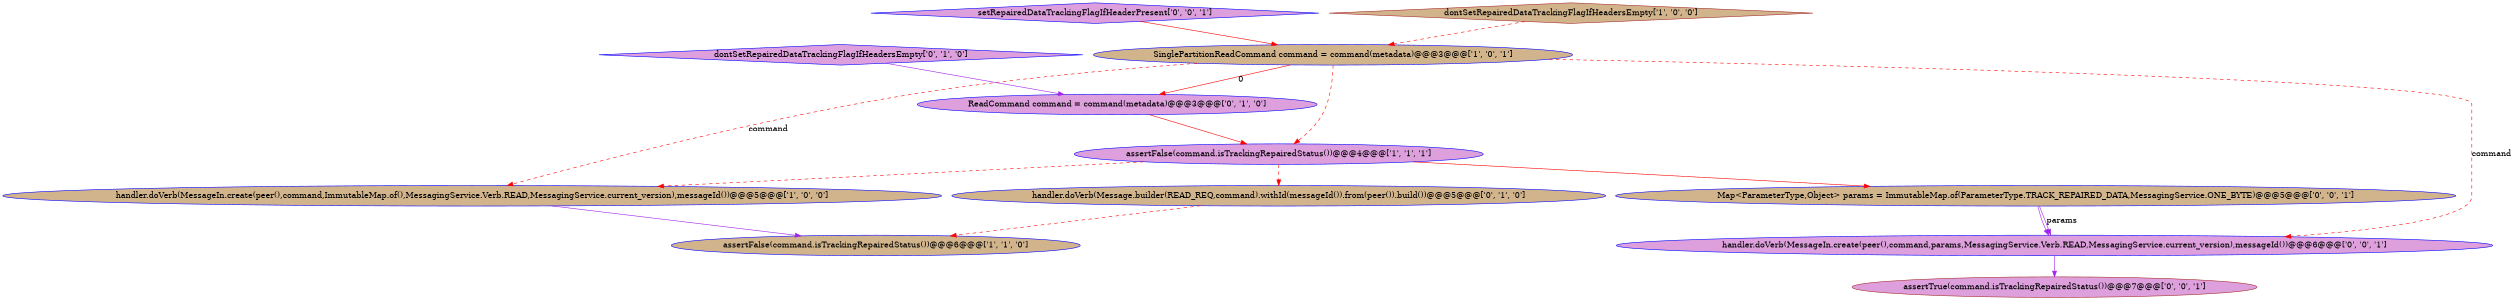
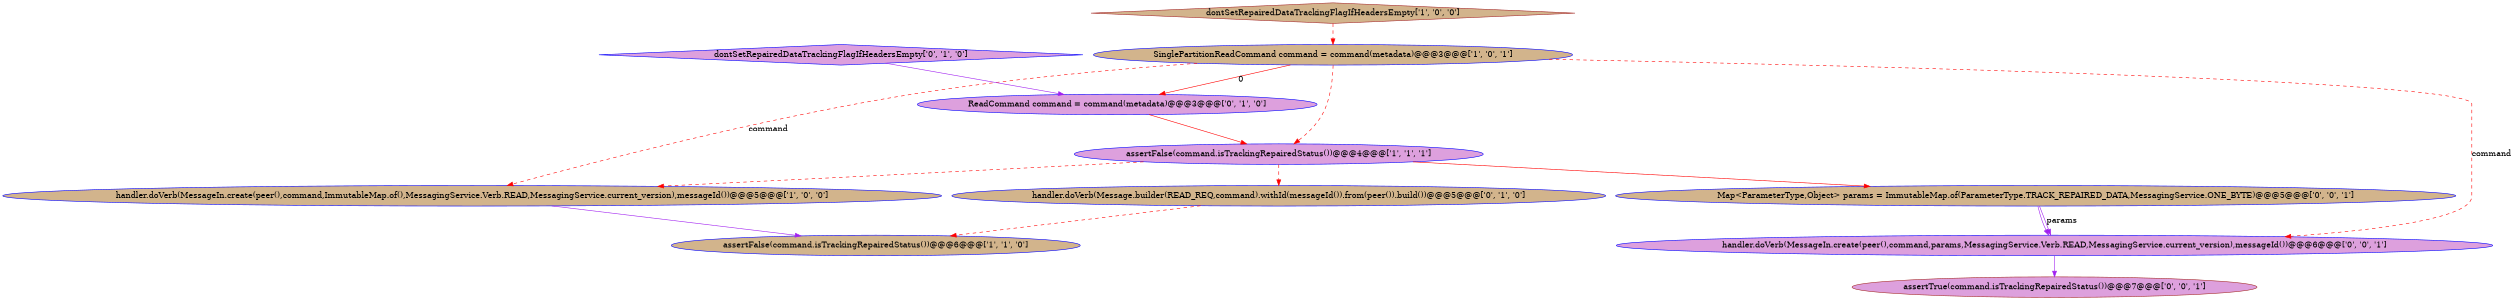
node "setRepairedDataTrackingFlagIfHeaderPresent['0', '0', '1']": removed
